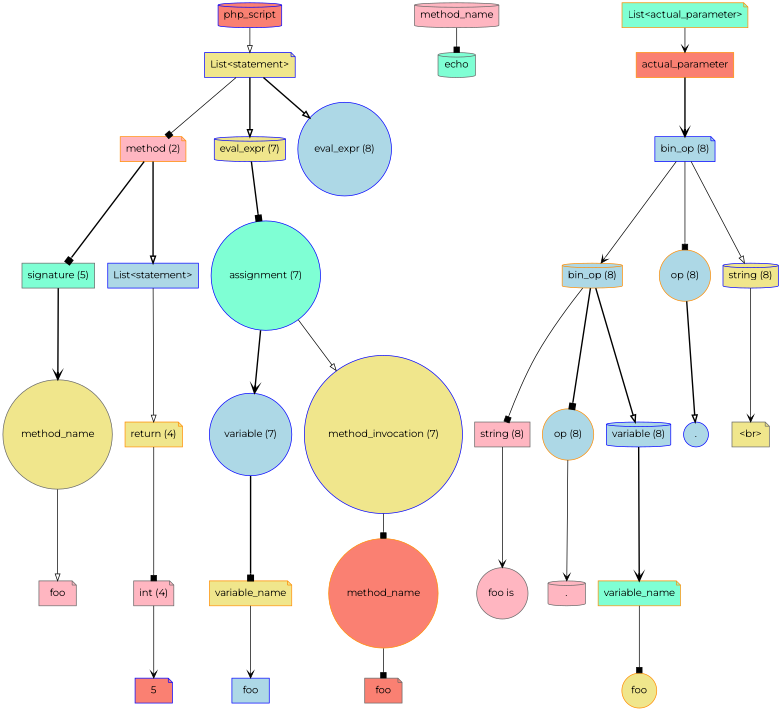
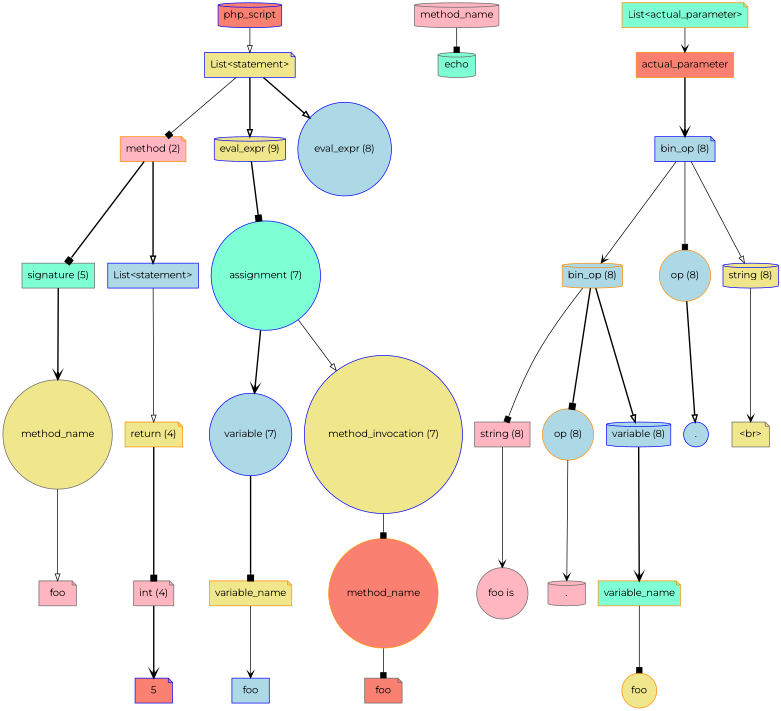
node "eval_expr (7)": label "eval_expr (7)" -> "eval_expr (9)"
edge "return (4)" -> "int (4)": style solid -> bold
edge "int (4)" -> "5": style solid -> bold
